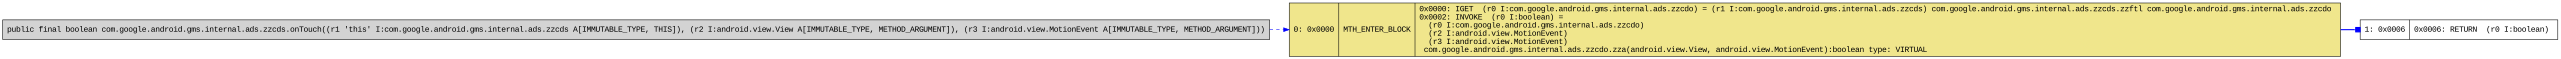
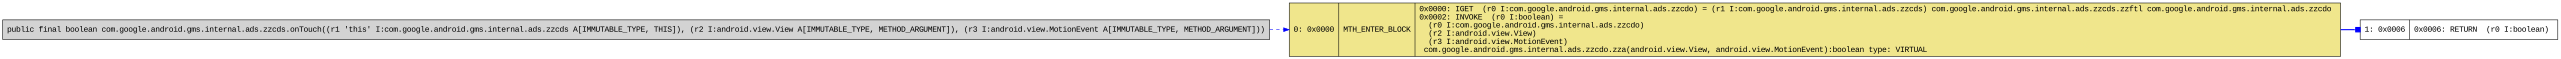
node "0: 0x0000": text "(r2 I:android.view.MotionEvent)" -> "(r2 I:android.view.View)"
